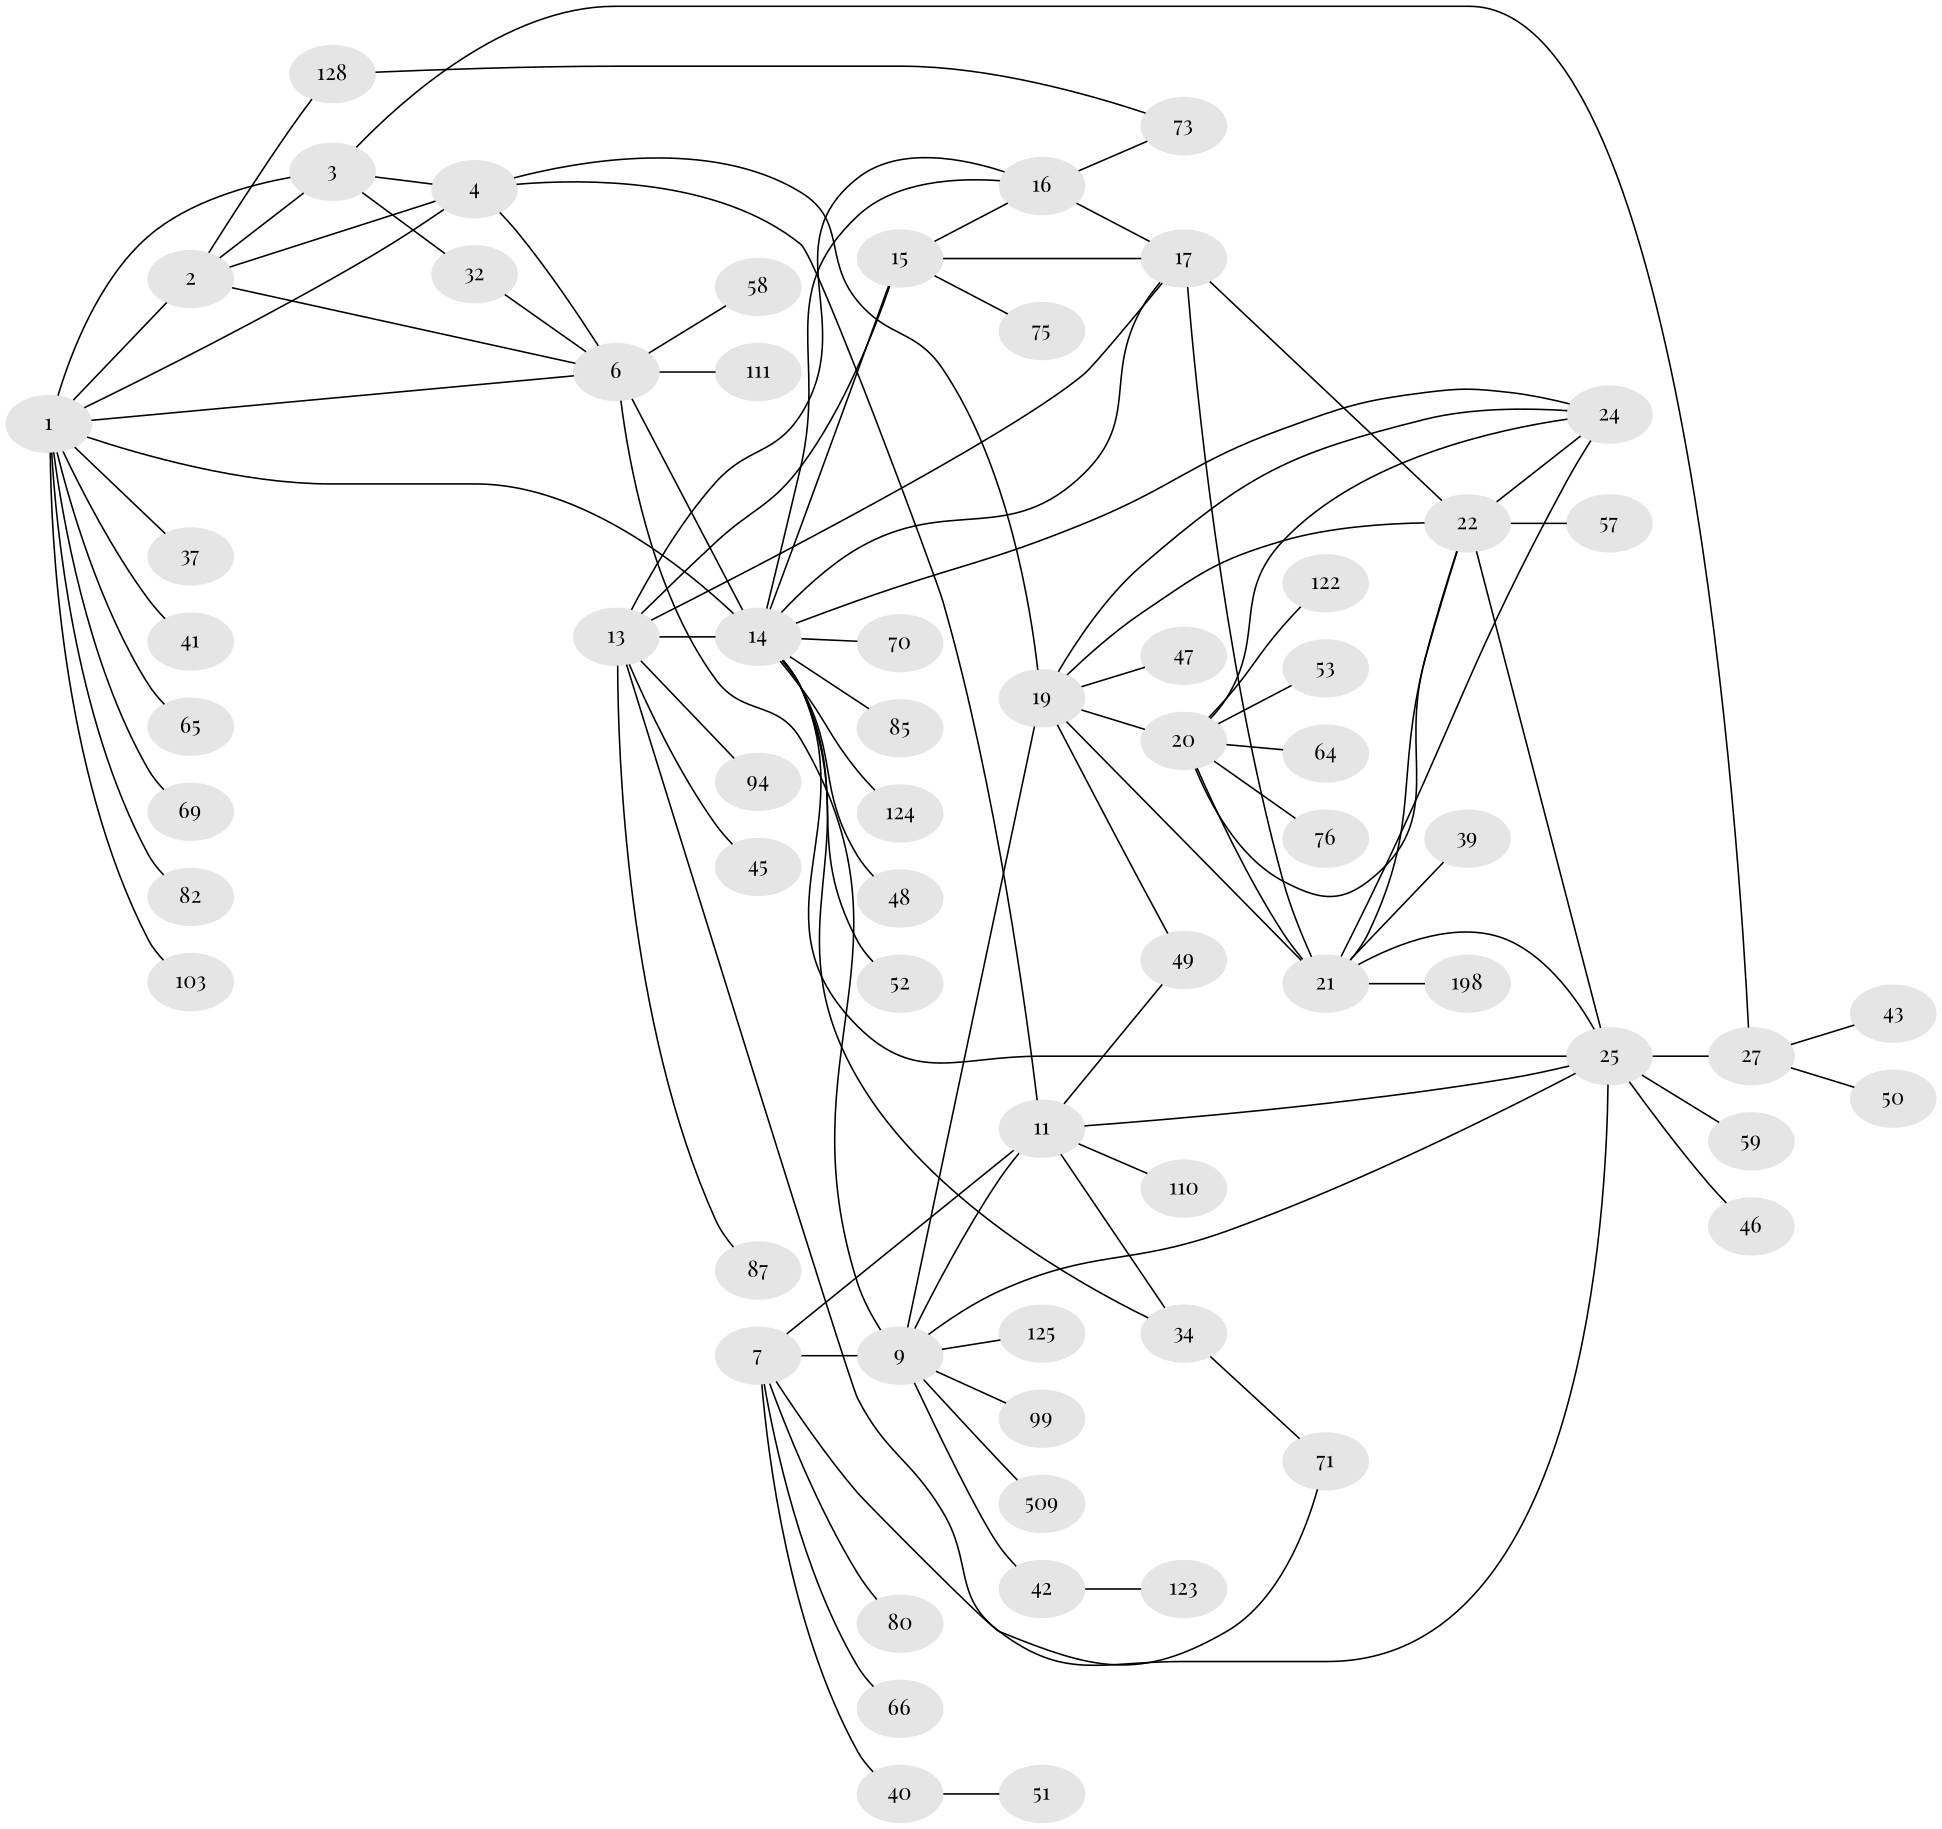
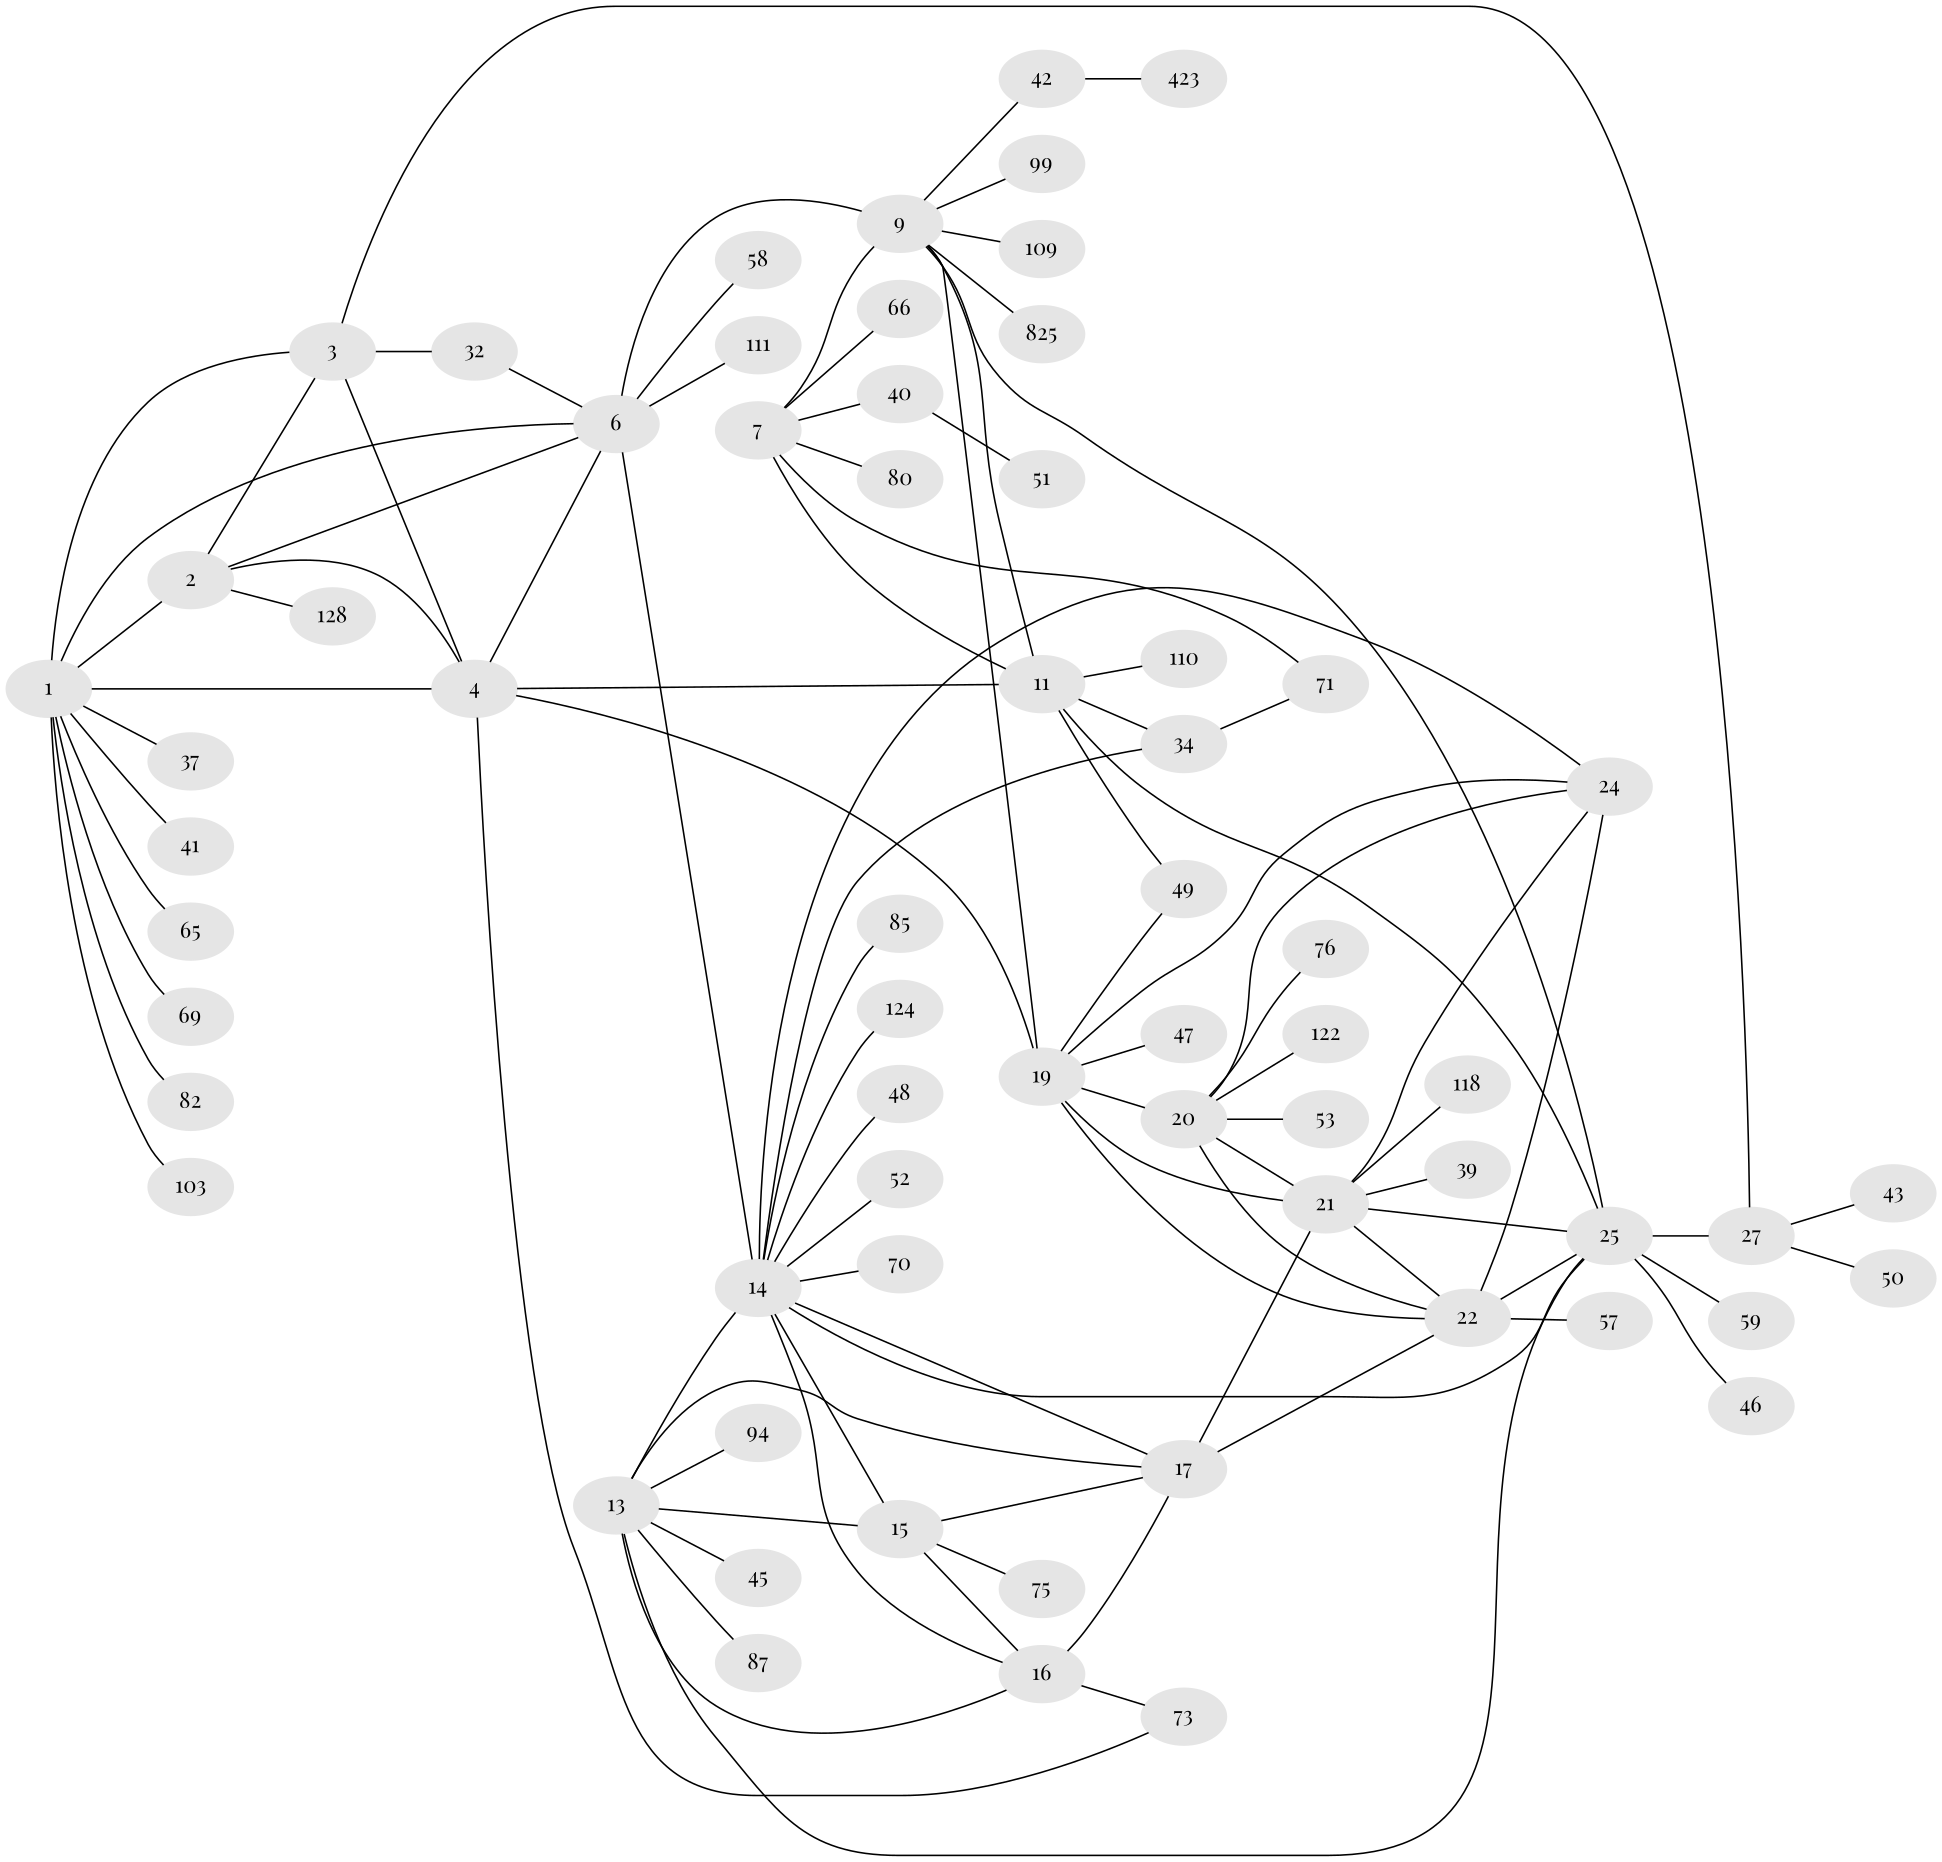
edge "128" -- "73": now "4" -- "73"
edge "1" -- "14": removed
node "64": removed
node "198": label "198" -> "118"
node "125": label "125" -> "825"
node "509": label "509" -> "109"
node "123": label "123" -> "423"
